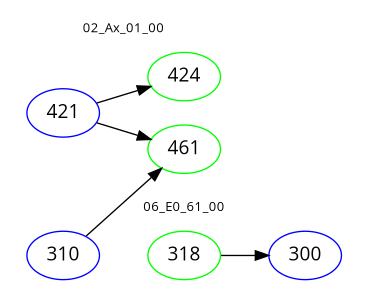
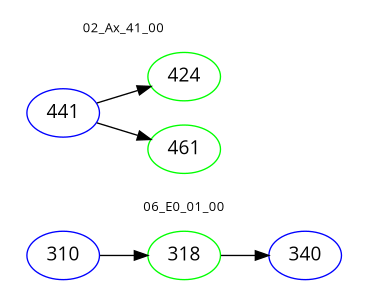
cluster "02_Ax_01_00": label "02_Ax_01_00" -> "02_Ax_41_00"
node "421": label "421" -> "441"
edge "310" -> "461": now "310" -> "318"
cluster "06_E0_61_00": label "06_E0_61_00" -> "06_E0_01_00"
node "300": label "300" -> "340"
